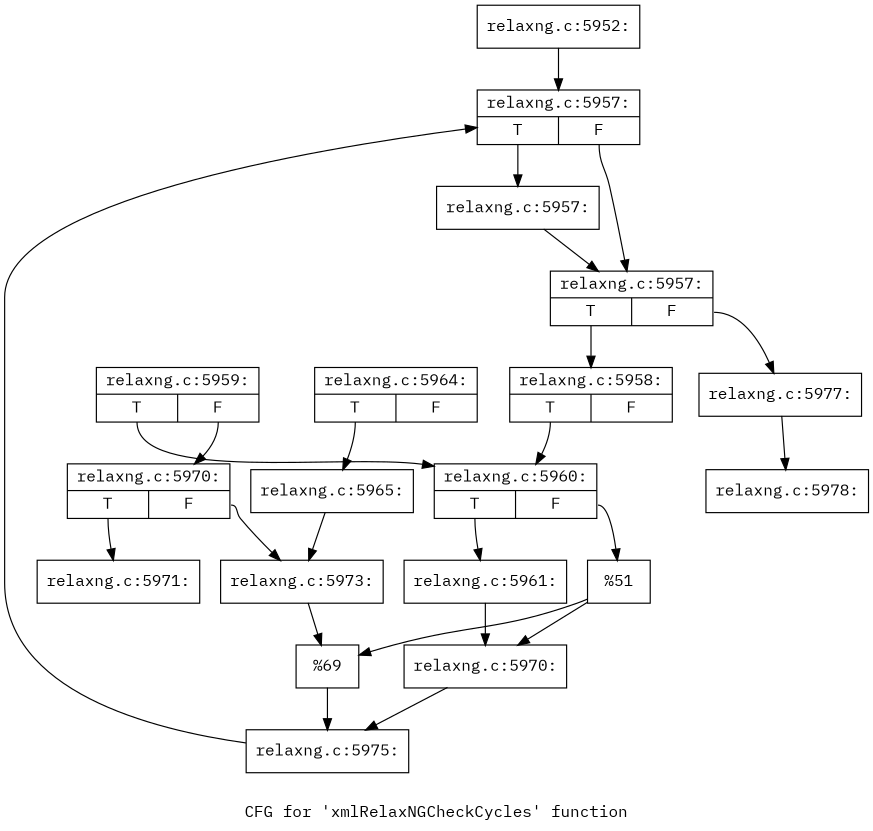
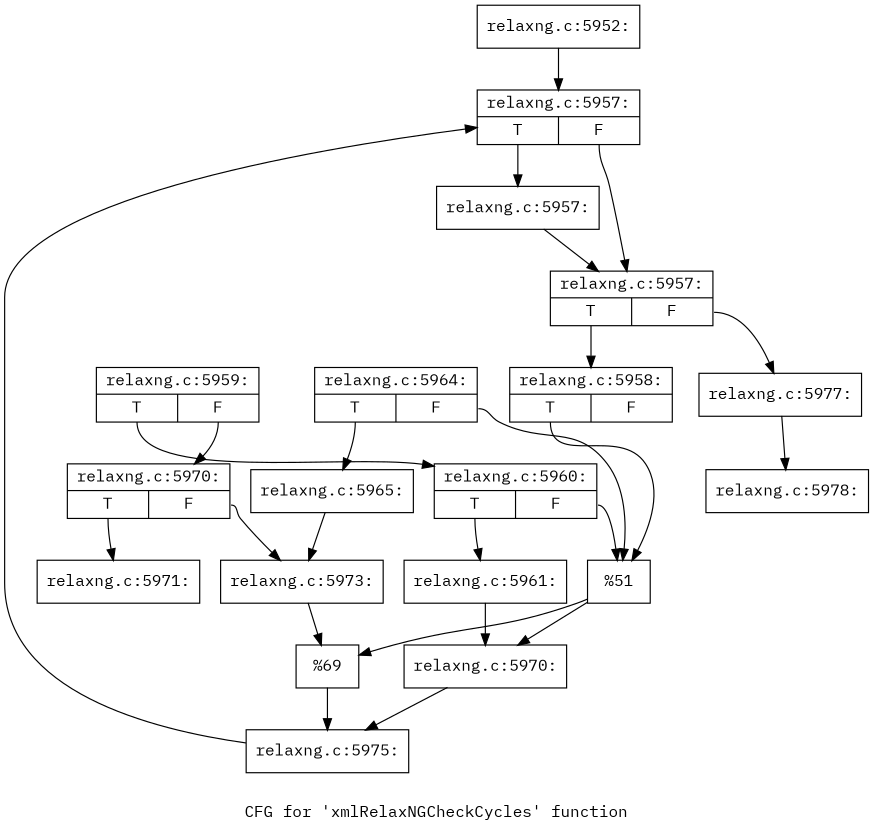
edge "relaxng.c:5958:" -> "relaxng.c:5960:": now "relaxng.c:5958:" -> "%51"
edge "relaxng.c:5964:" -> "%51": added
